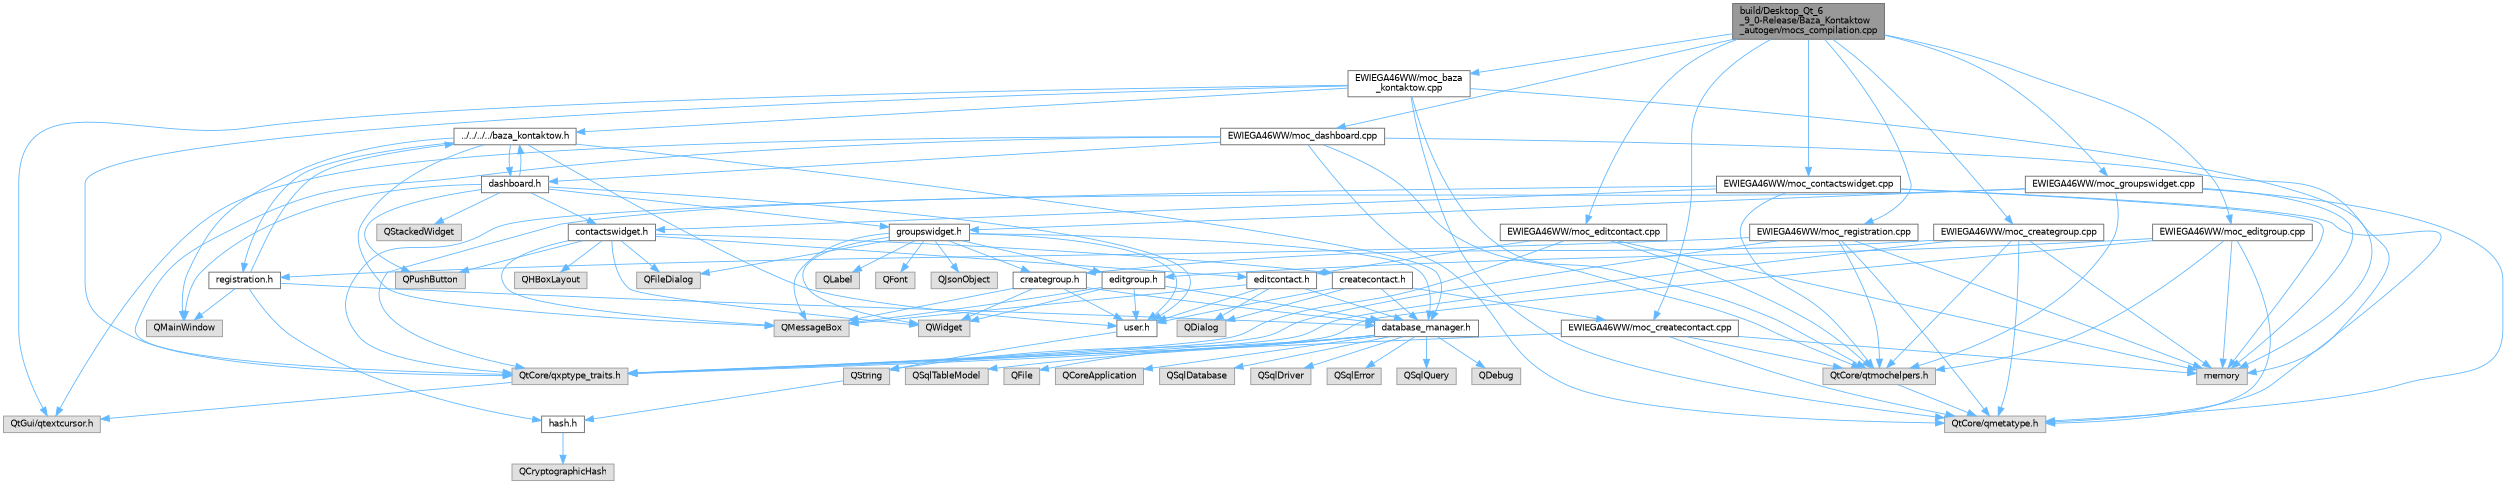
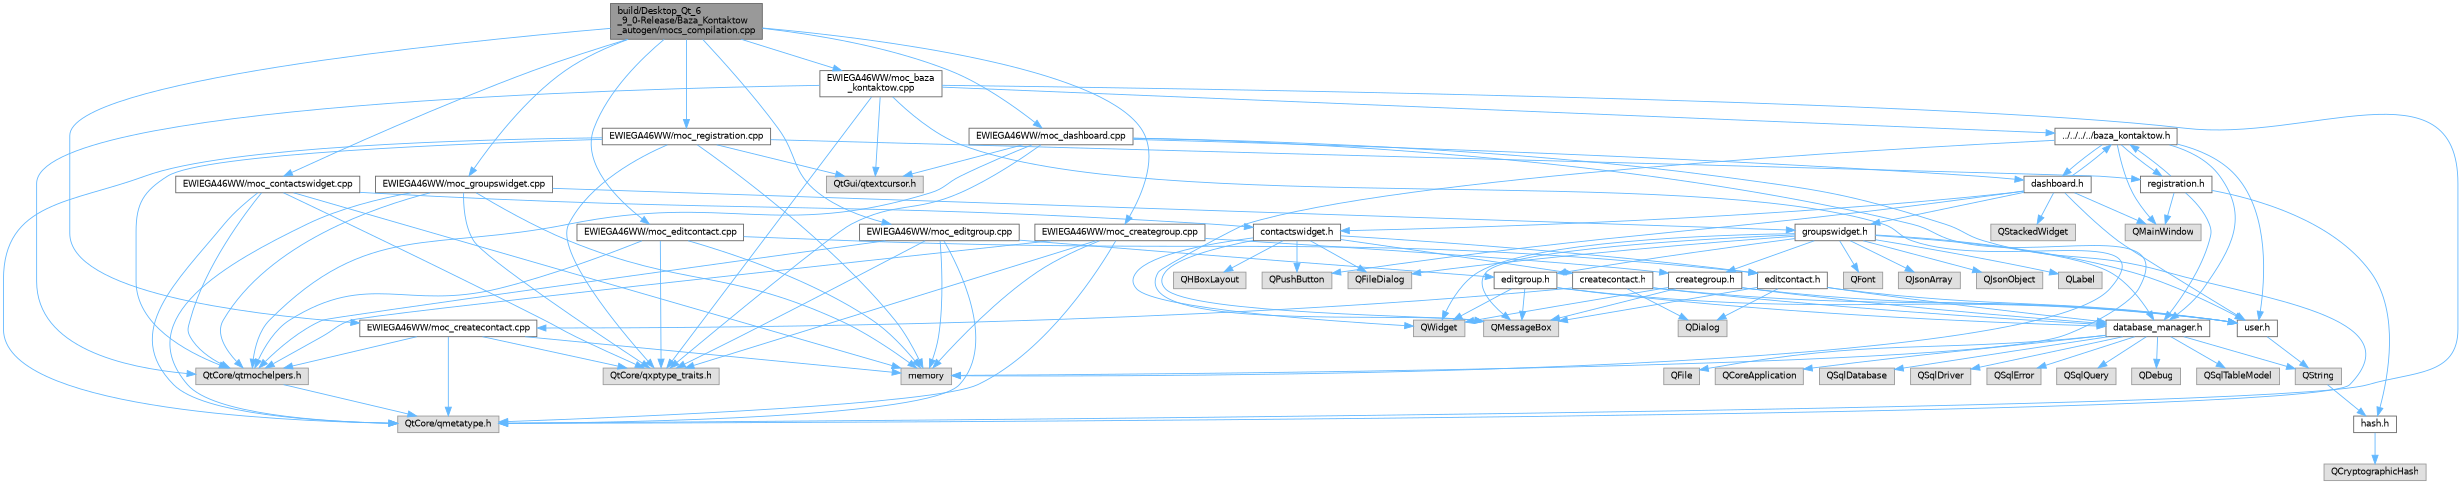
node "QJsonArray": added
edge "QtCore/qxptype_traits.h" -> "QtGui/qtextcursor.h": now "EWIEGA46WW/moc_registration.cpp" -> "QtGui/qtextcursor.h"
